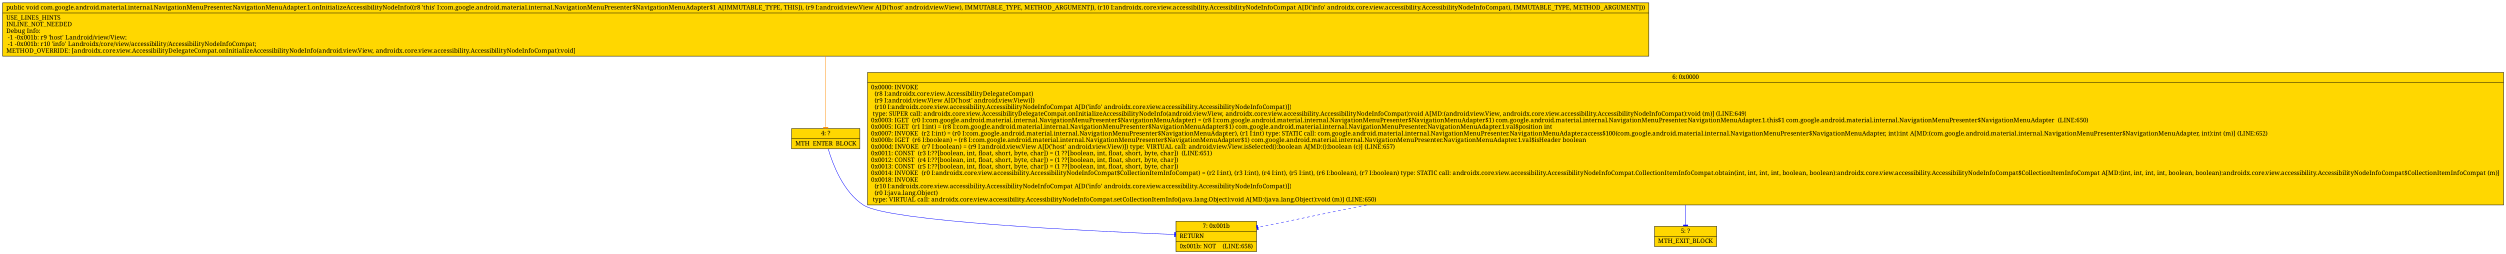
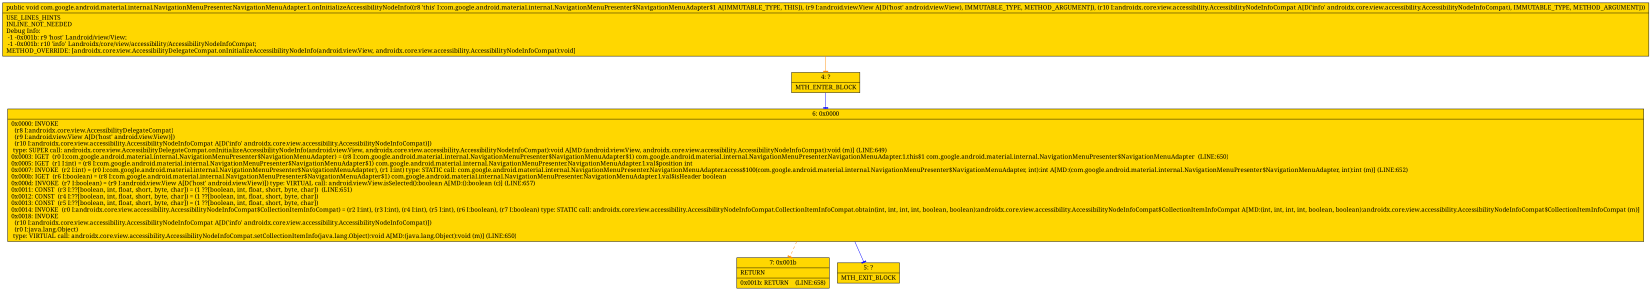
edge "6: 0x0000" -> "7: 0x001b": color blue -> darkorange
edge "4: ?" -> "7: 0x001b": now "4: ?" -> "6: 0x0000"
node "7: 0x001b": text "0x001b: NOT    (LINE:658)" -> "0x001b: RETURN    (LINE:658)"
